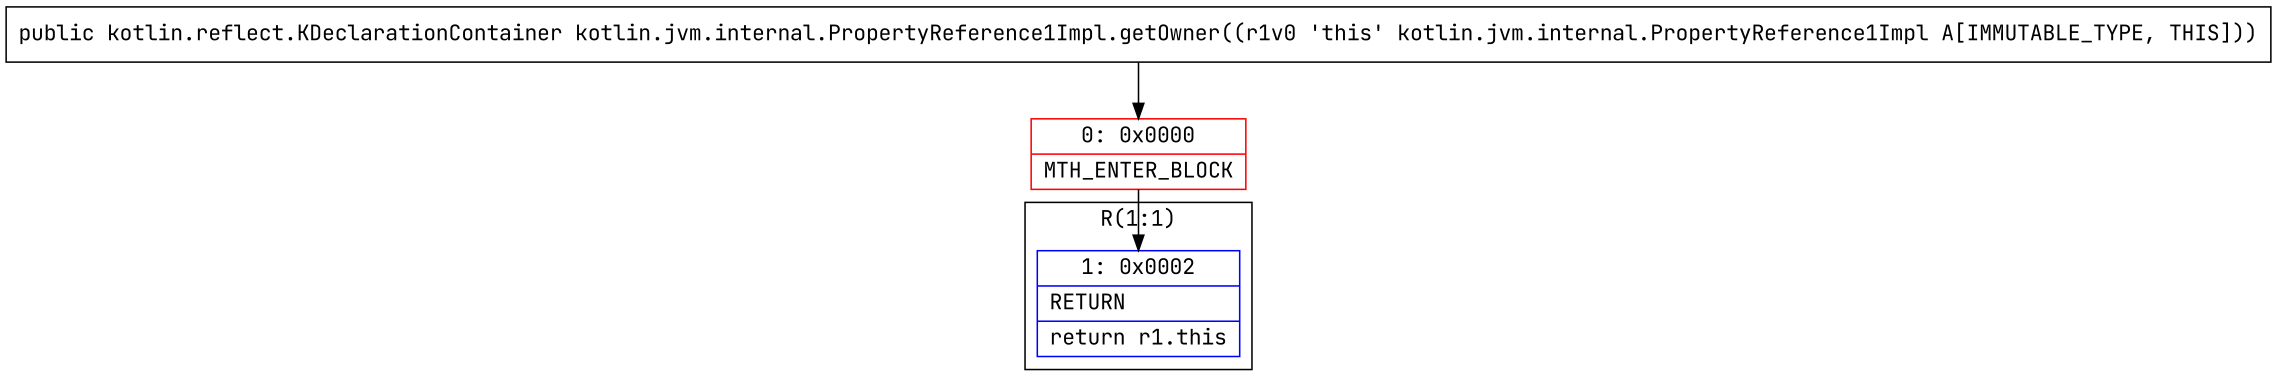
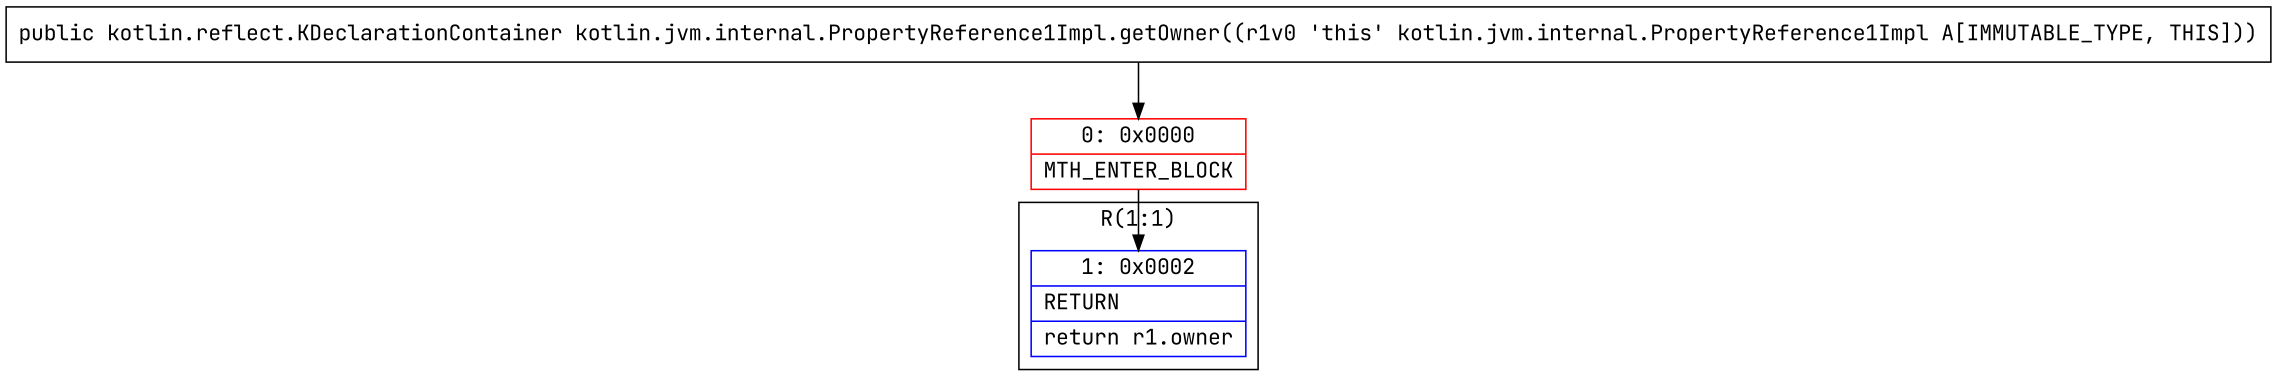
node "1: 0x0002": text "return r1.this" -> "return r1.owner"
